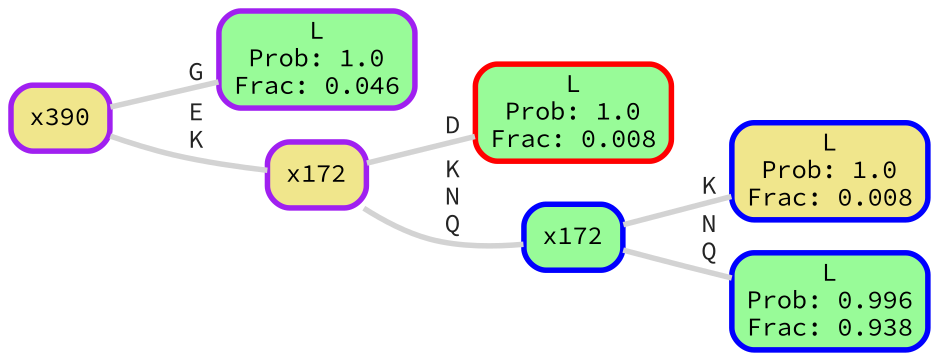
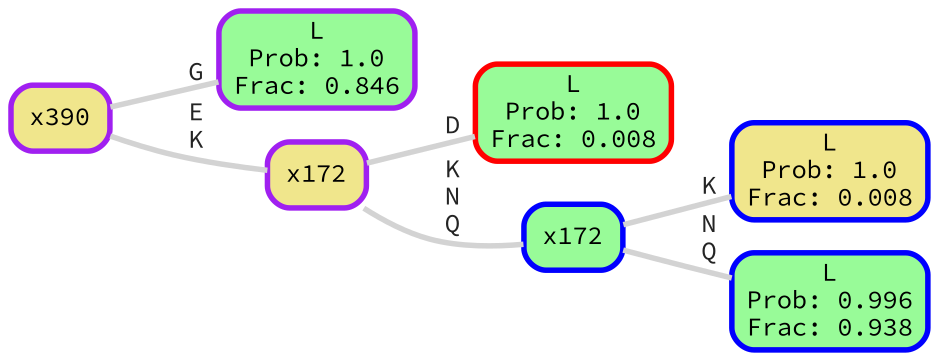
node "L Prob: 1.0 Frac: 0.046": label "L Prob: 1.0 Frac: 0.046" -> "L Prob: 1.0 Frac: 0.846"
